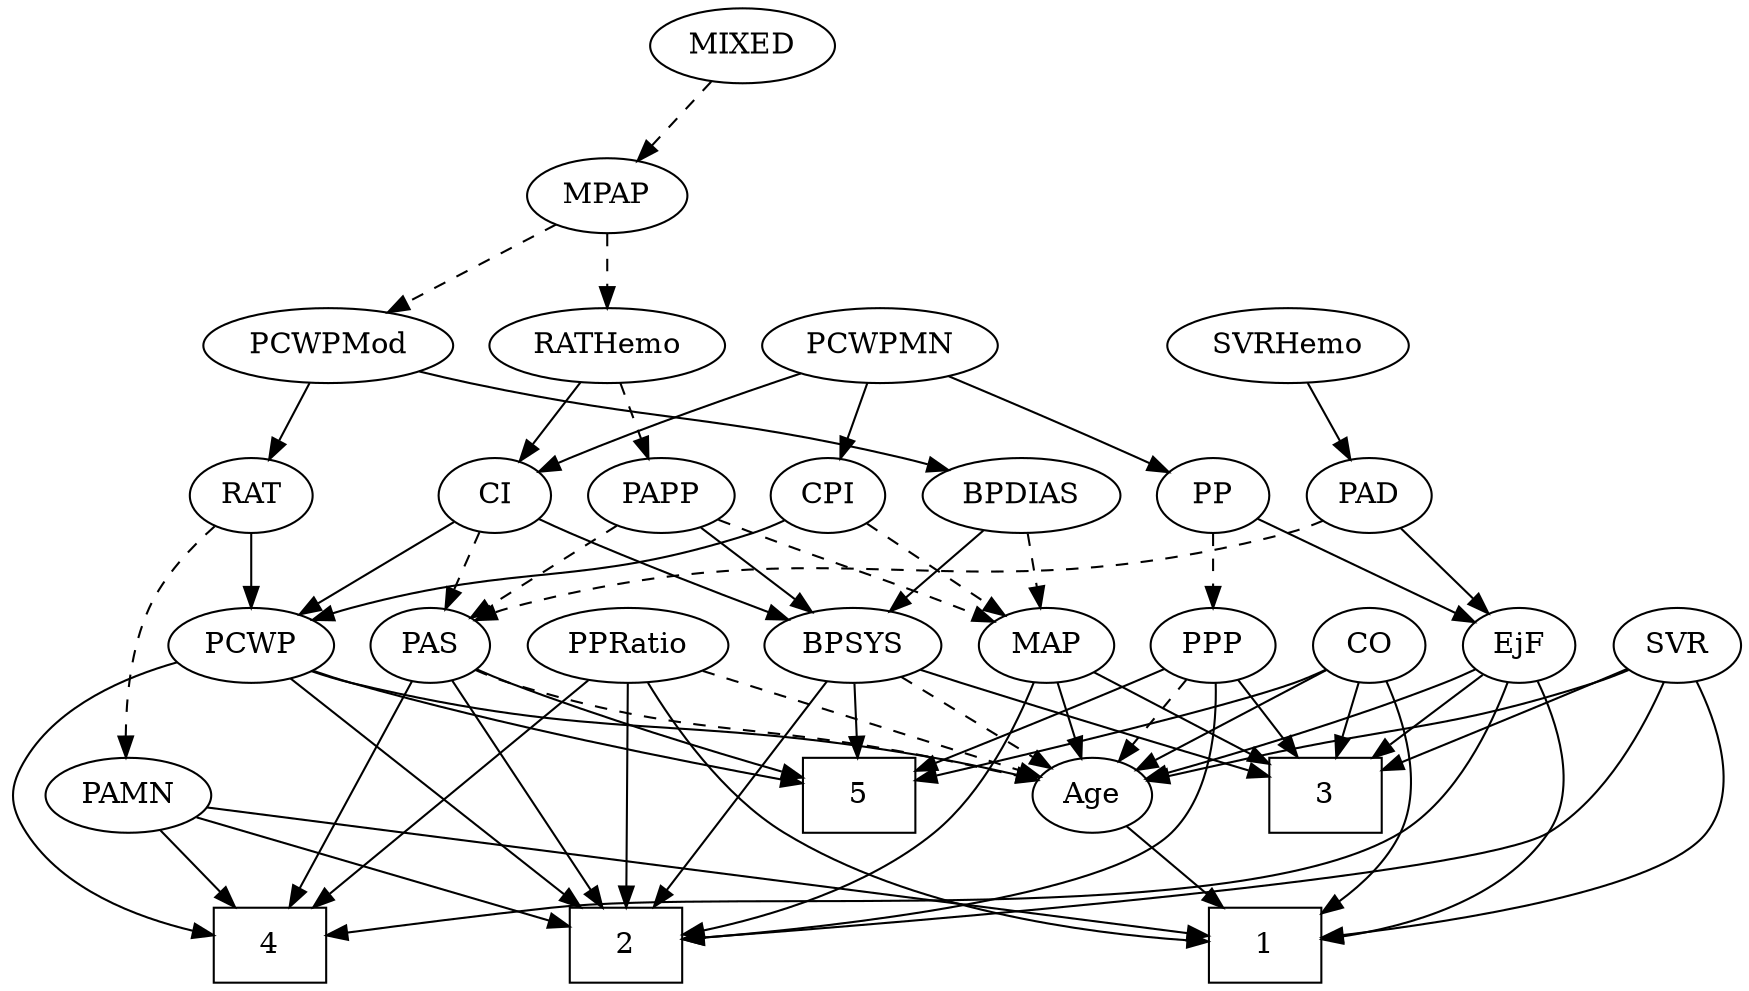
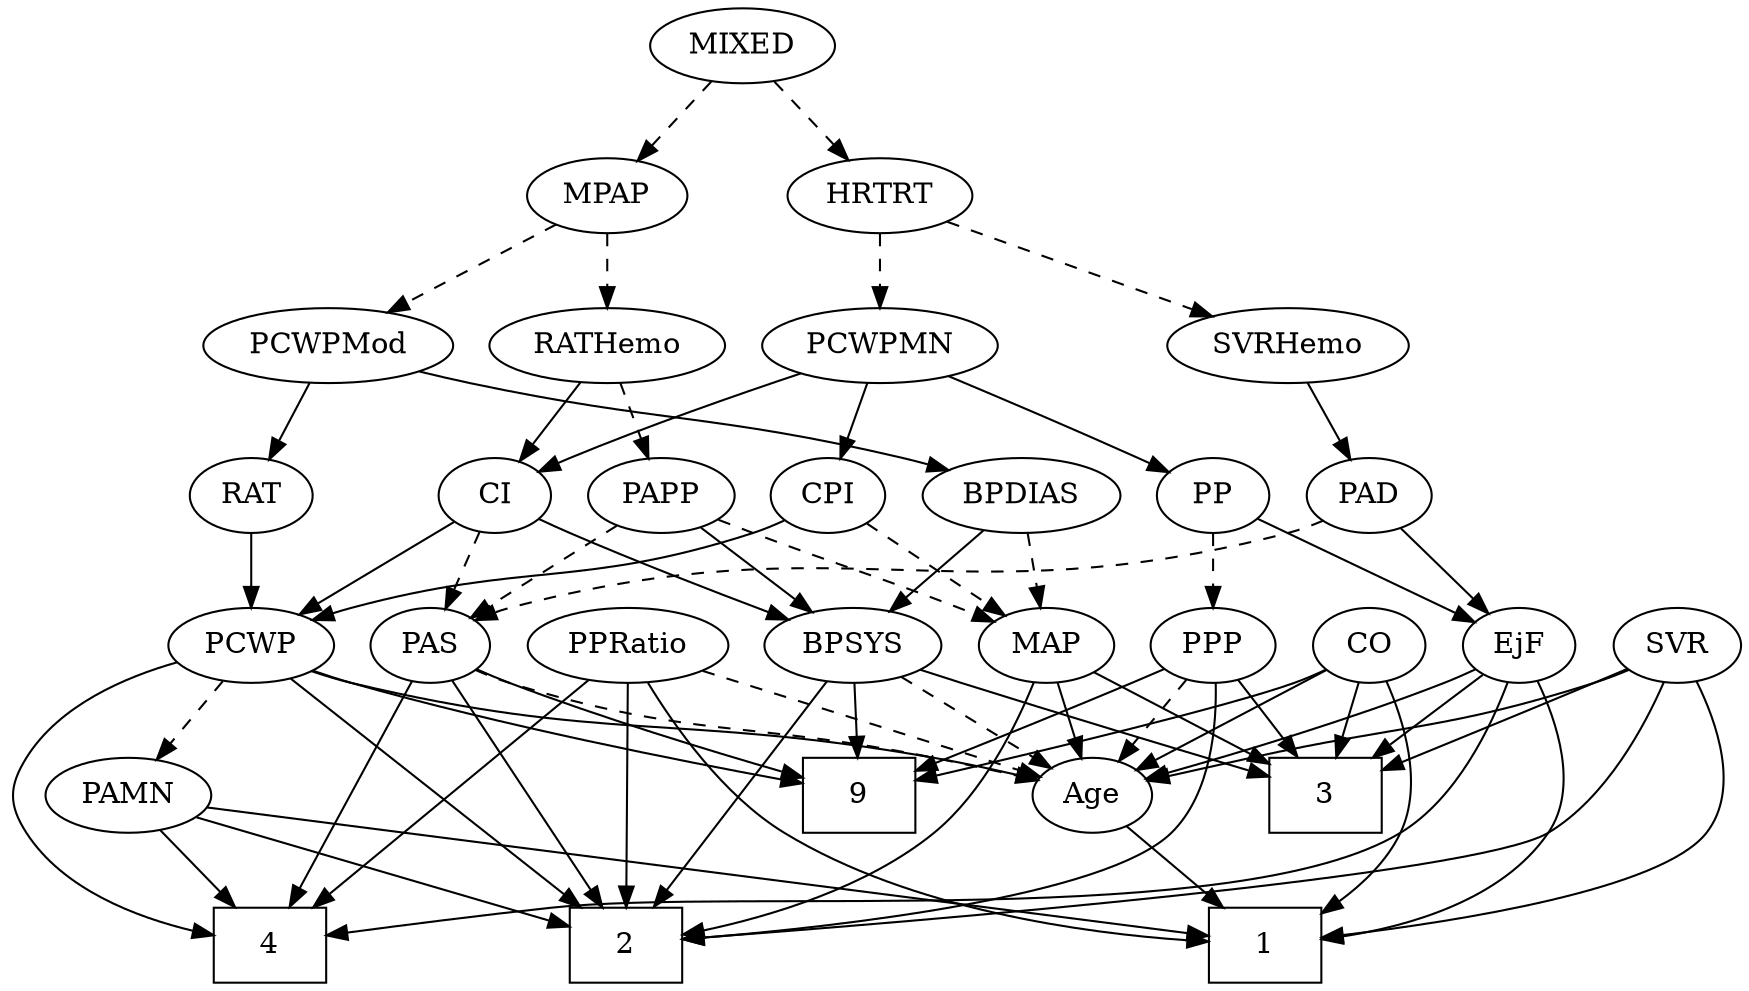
node "HRTRT": added
edge "RAT" -> "PAMN": now "PCWP" -> "PAMN"
node "5": label "5" -> "9"
